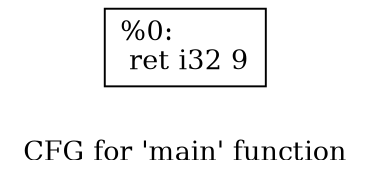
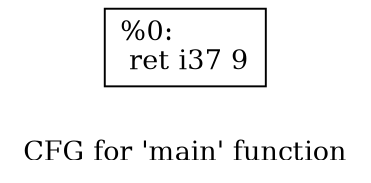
node "%0:": text "ret i32 9" -> "ret i37 9"
